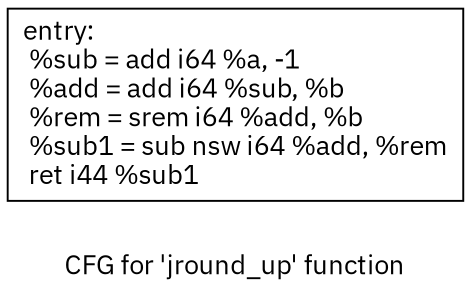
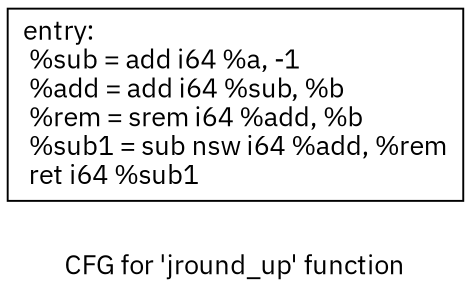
node "entry:": text "ret i44 %sub1" -> "ret i64 %sub1"
